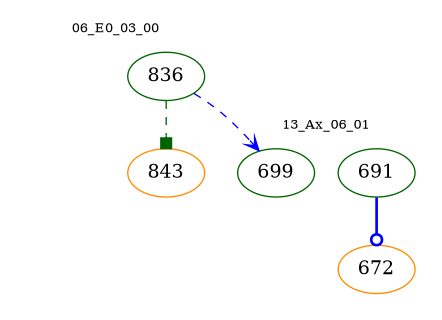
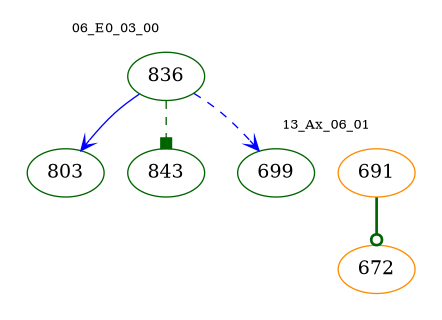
node "803": added
node "843": color darkorange -> darkgreen
node "691": color darkgreen -> darkorange
edge "691" -> "672": color blue -> darkgreen
